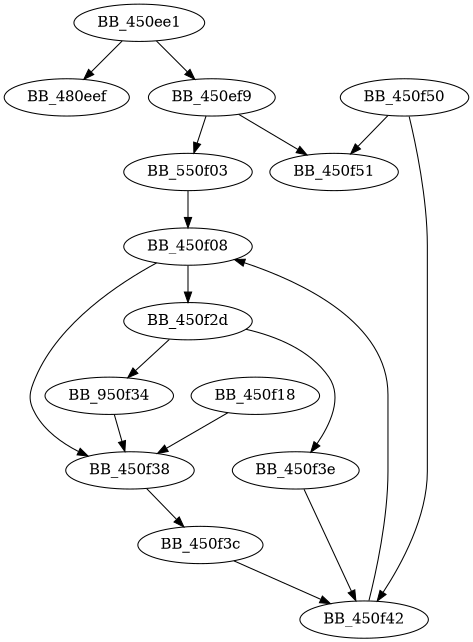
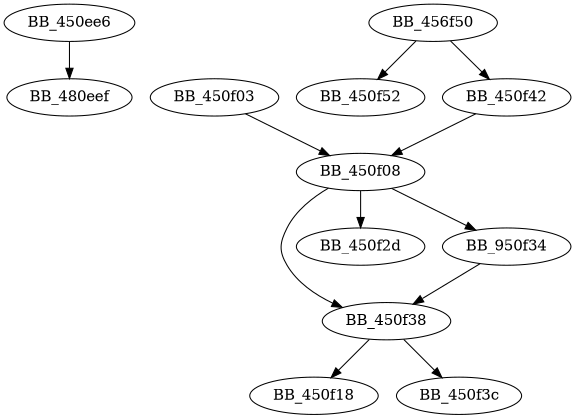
node "BB_450ee1": label "BB_450ee1" -> "BB_450ee6"
node "BB_450ef9": removed
node "BB_450f50": label "BB_450f50" -> "BB_456f50"
node "BB_550f03": label "BB_550f03" -> "BB_450f03"
node "BB_450f51": label "BB_450f51" -> "BB_450f52"
edge "BB_450f2d" -> "BB_950f34": now "BB_450f08" -> "BB_950f34"
edge "BB_450f18" -> "BB_450f38": reversed
node "BB_450f3e": removed
edge "BB_450f3c" -> "BB_450f42": removed
